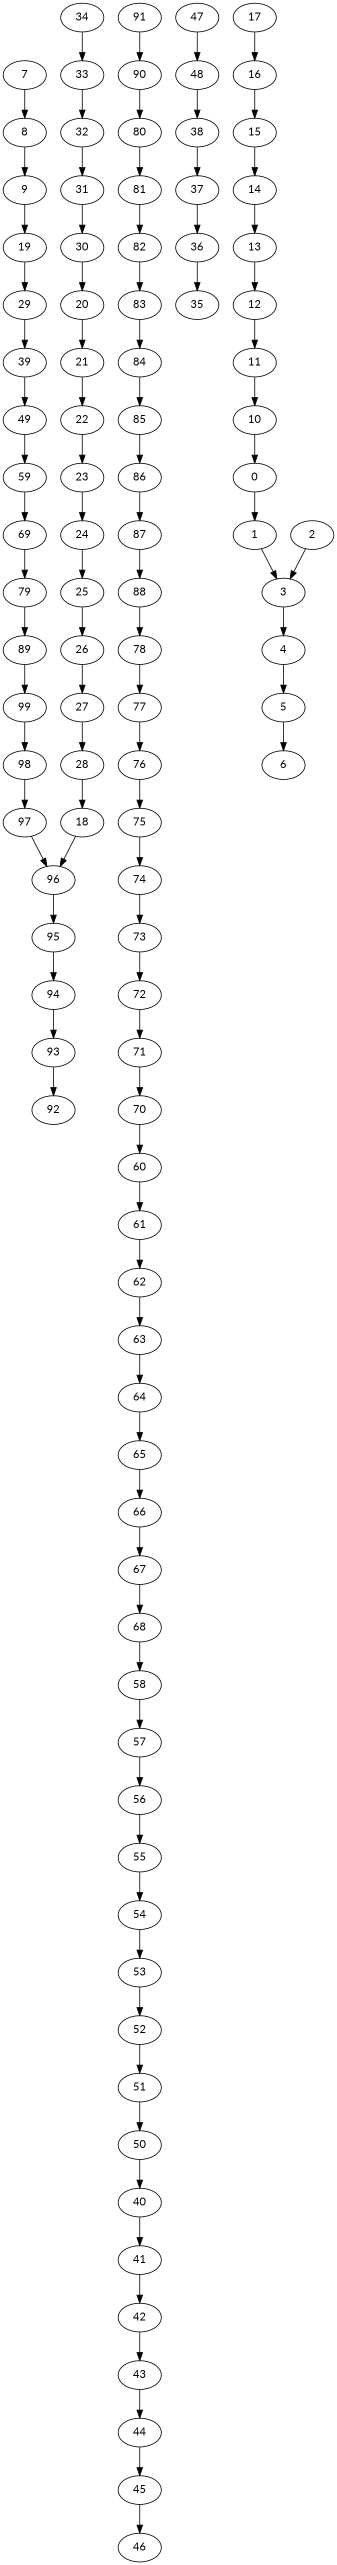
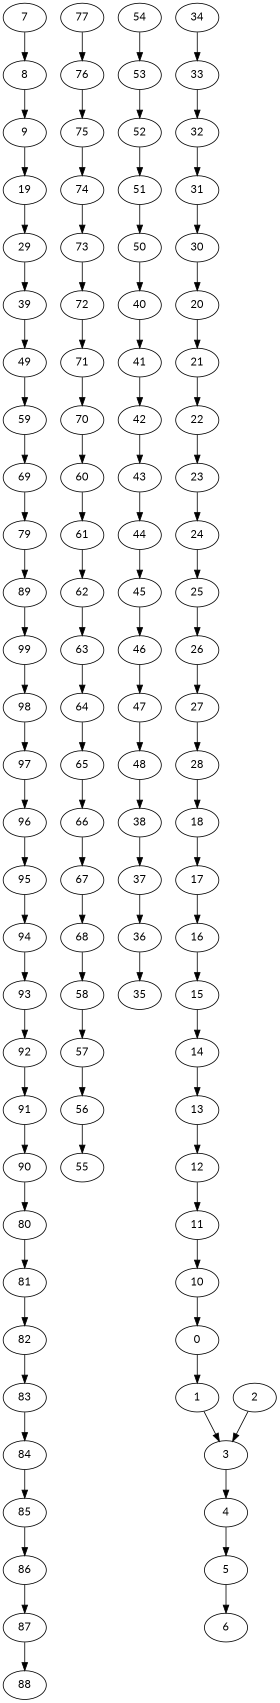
node "78": removed
edge "46" -> "47": added
edge "18" -> "96": now "18" -> "17"
edge "92" -> "91": added
edge "55" -> "54": removed
